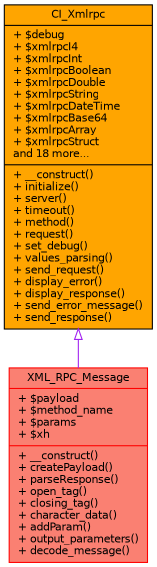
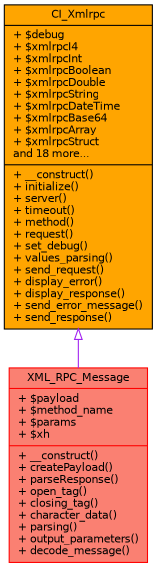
node "XML_RPC_Message": text "+ addParam()" -> "+ parsing()"
